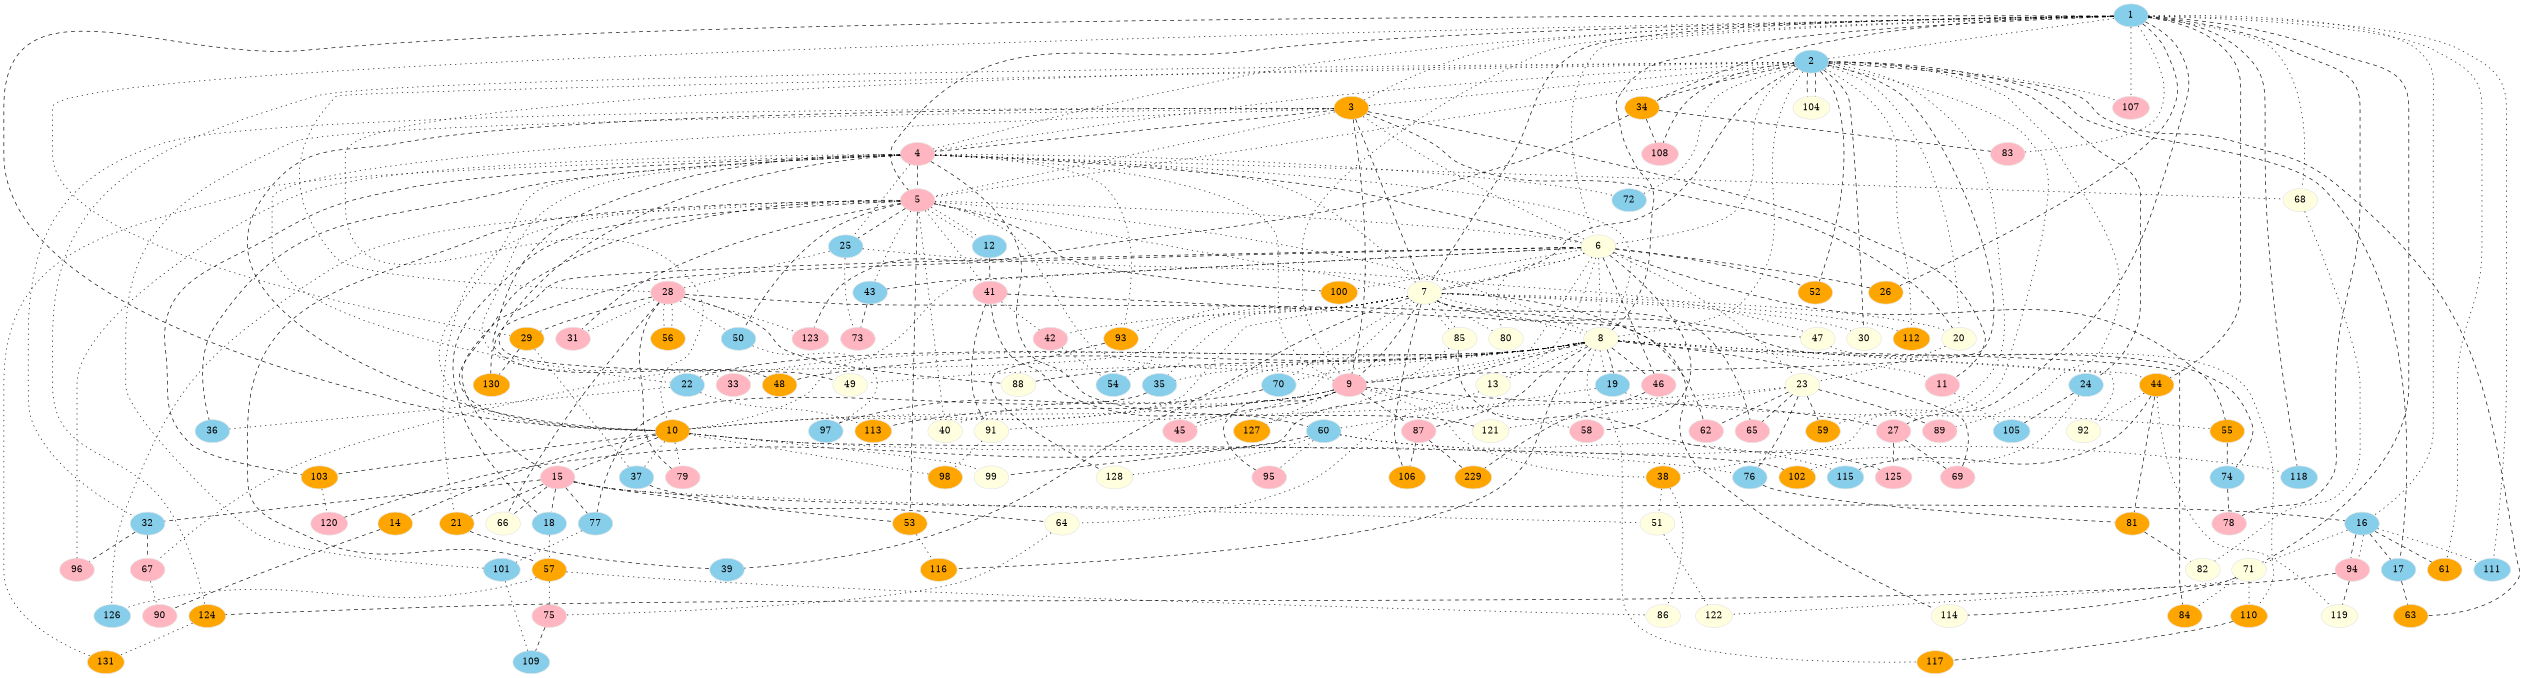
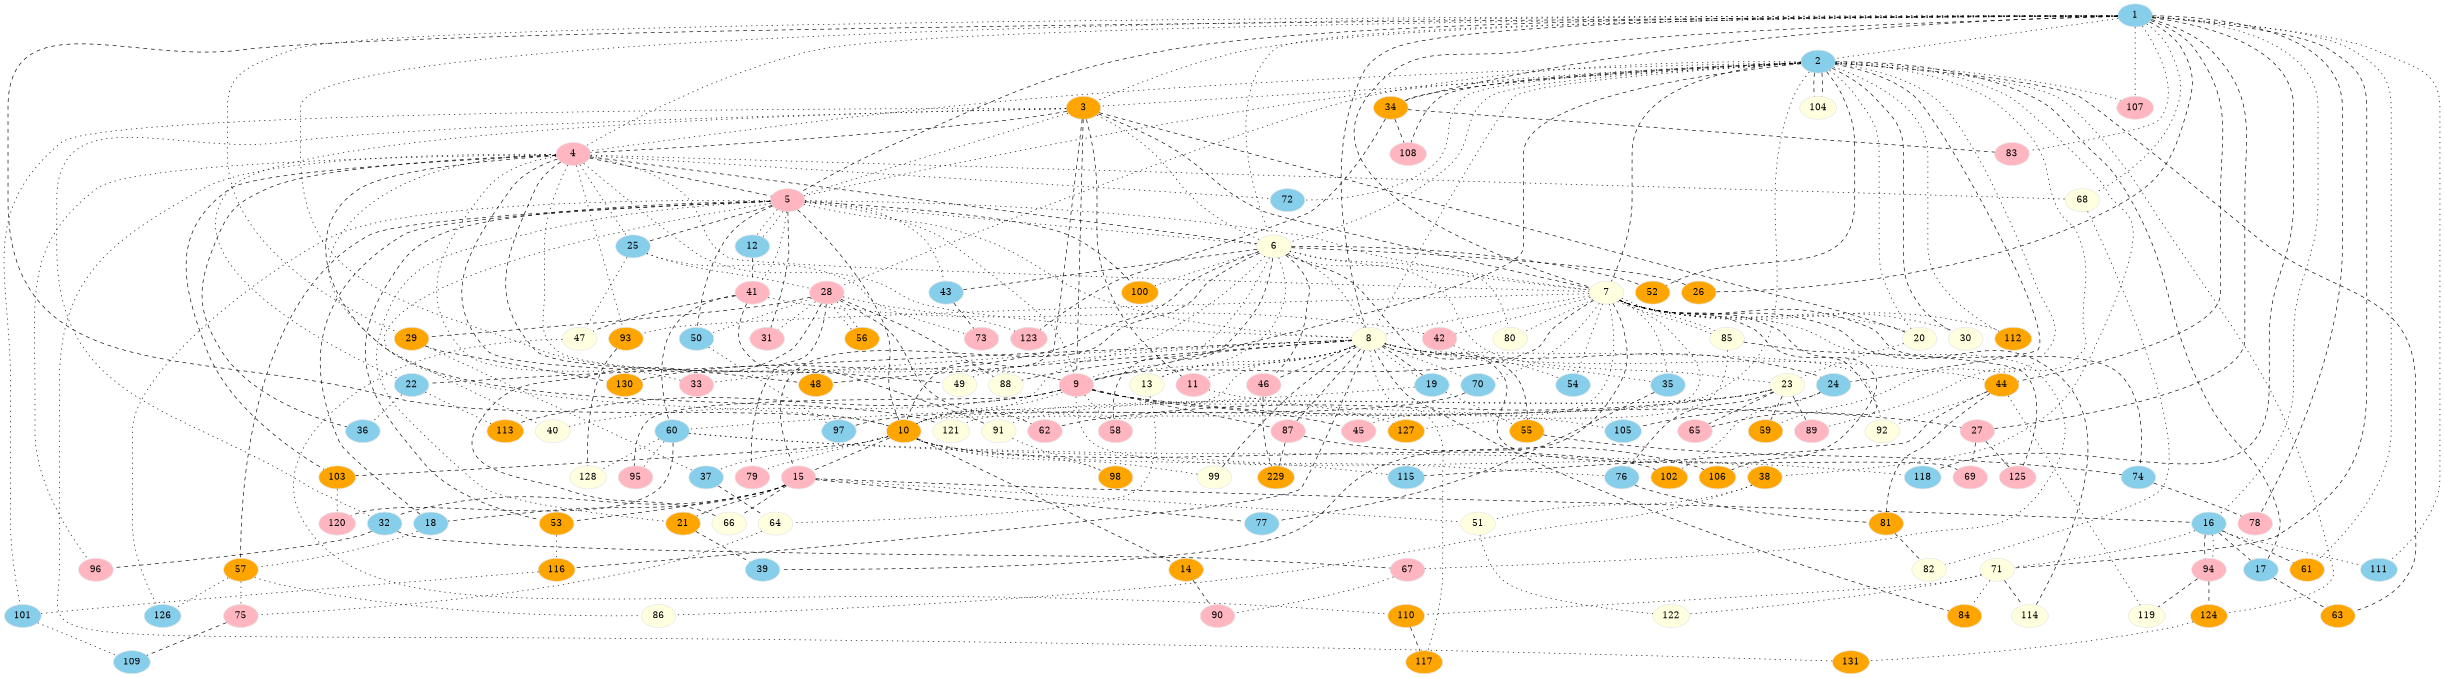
edge "8" -- "24": added
edge "77" -- "101": now "116" -- "101"
